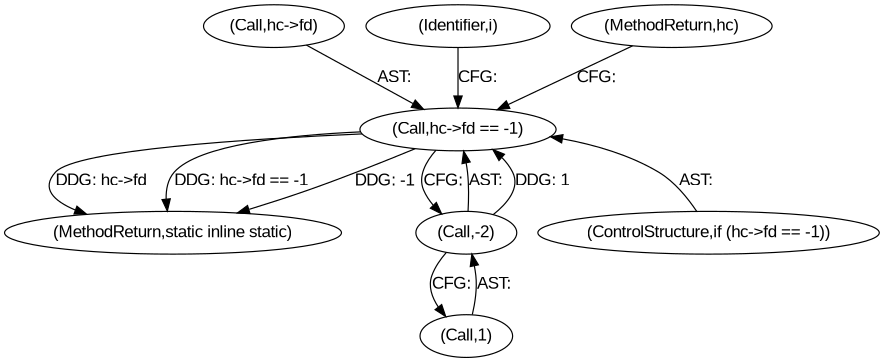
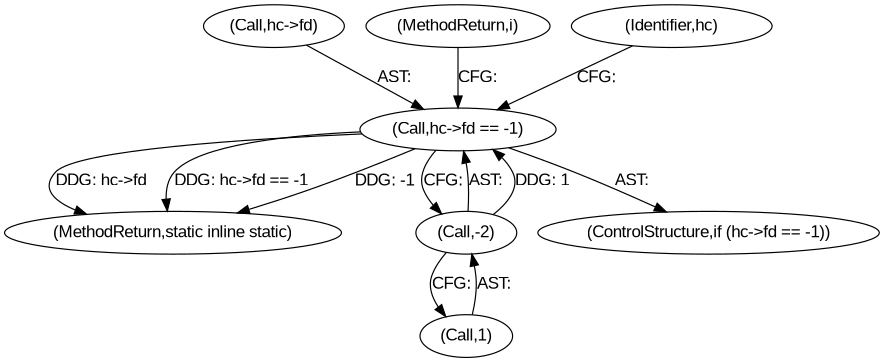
node "(Identifier,i)": label "(Identifier,i)" -> "(MethodReturn,i)"
node "(MethodReturn,hc)": label "(MethodReturn,hc)" -> "(Identifier,hc)"
edge "(ControlStructure,if (hc->fd == -1))" -> "(Call,hc->fd == -1)": reversed
